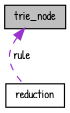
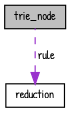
edge "reduction" -> "trie_node": reversed
